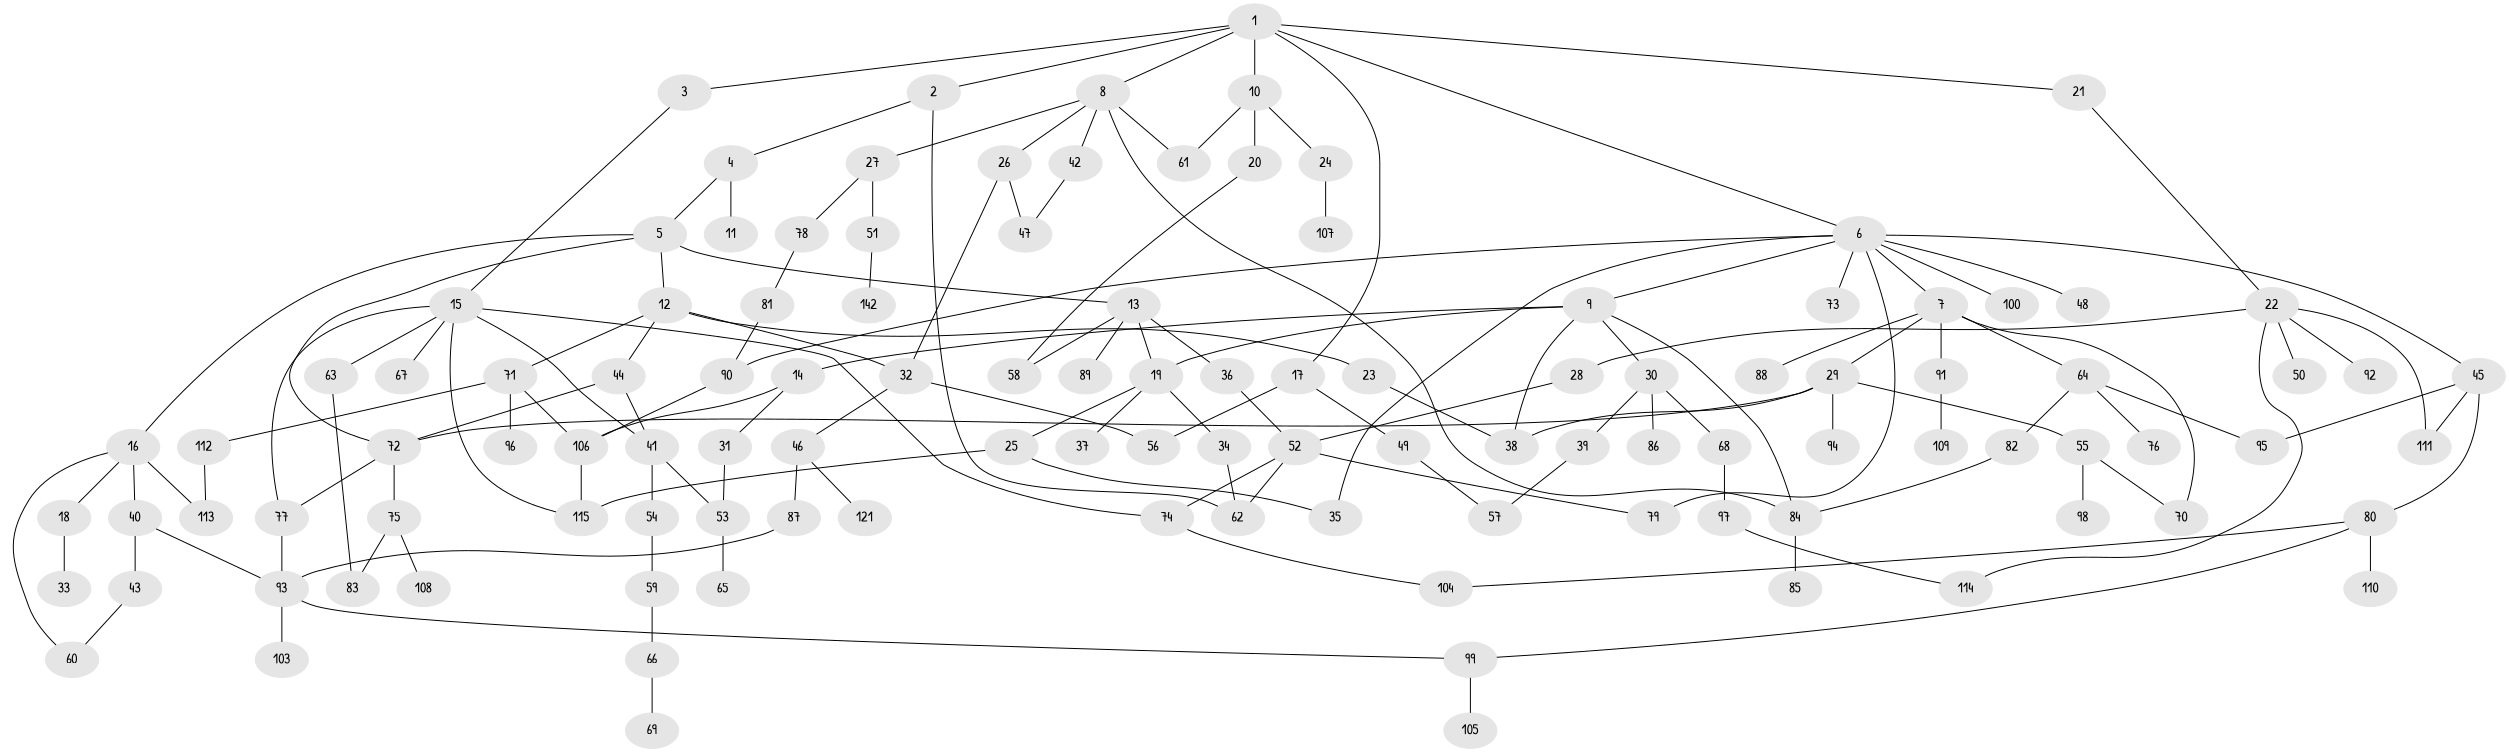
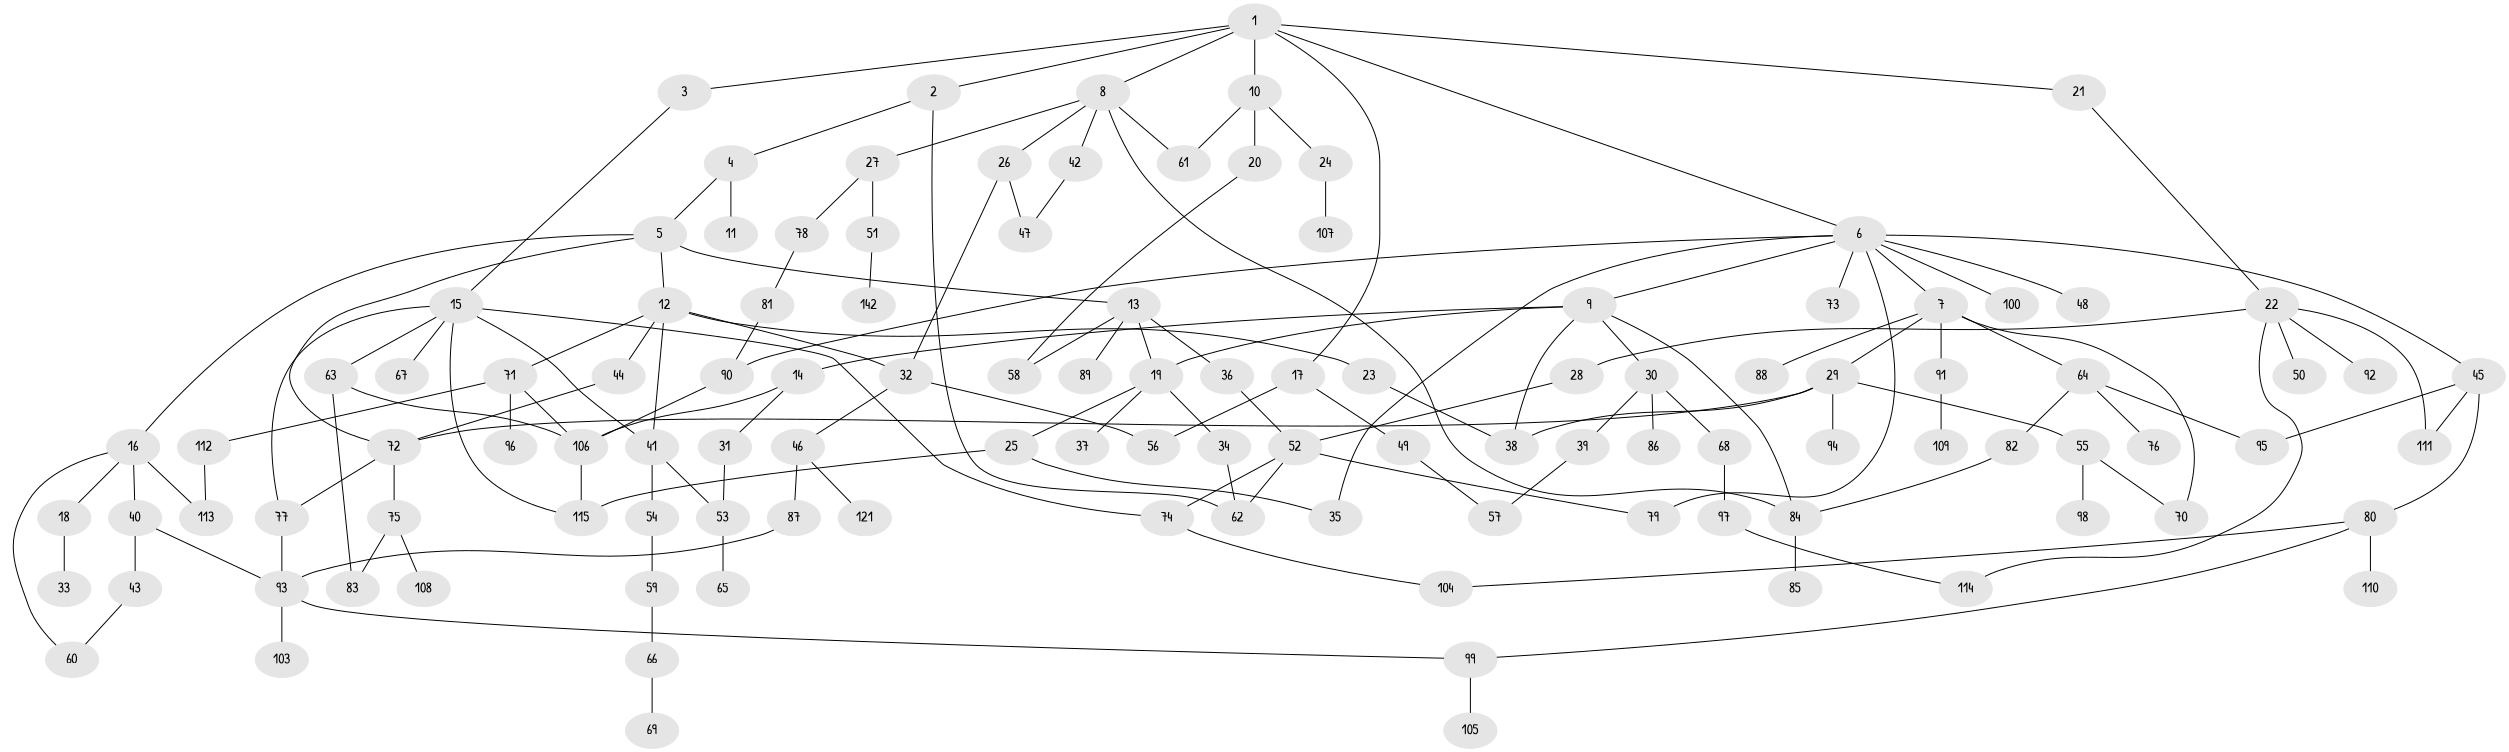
edge "44" -- "41": now "12" -- "41"
edge "63" -- "106": added
